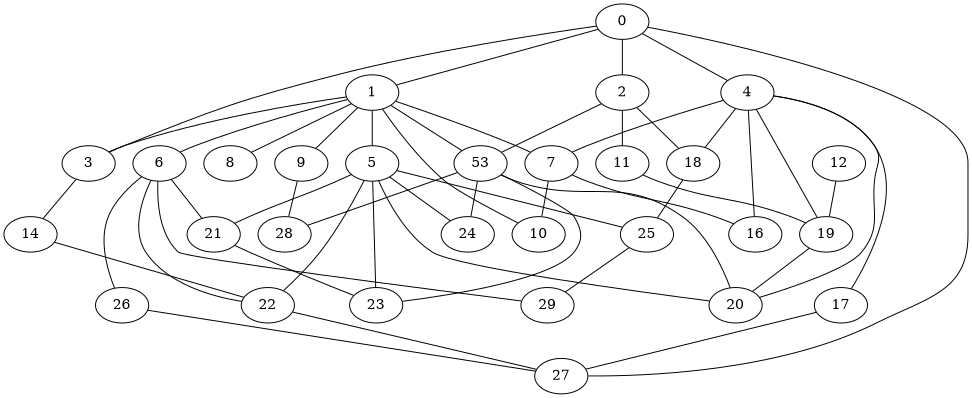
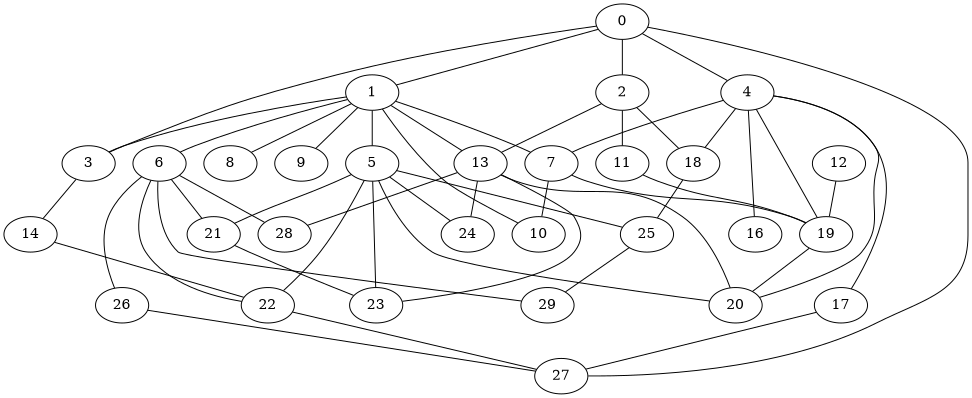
node "53": label "53" -> "13"
edge "9" -- "28": now "6" -- "28"
edge "7" -- "16": now "7" -- "19"
